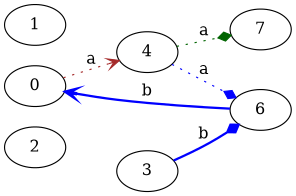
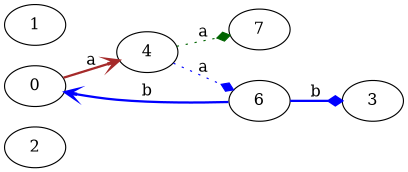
edge "0" -> "4": style dotted -> bold
edge "3" -> "6": reversed
